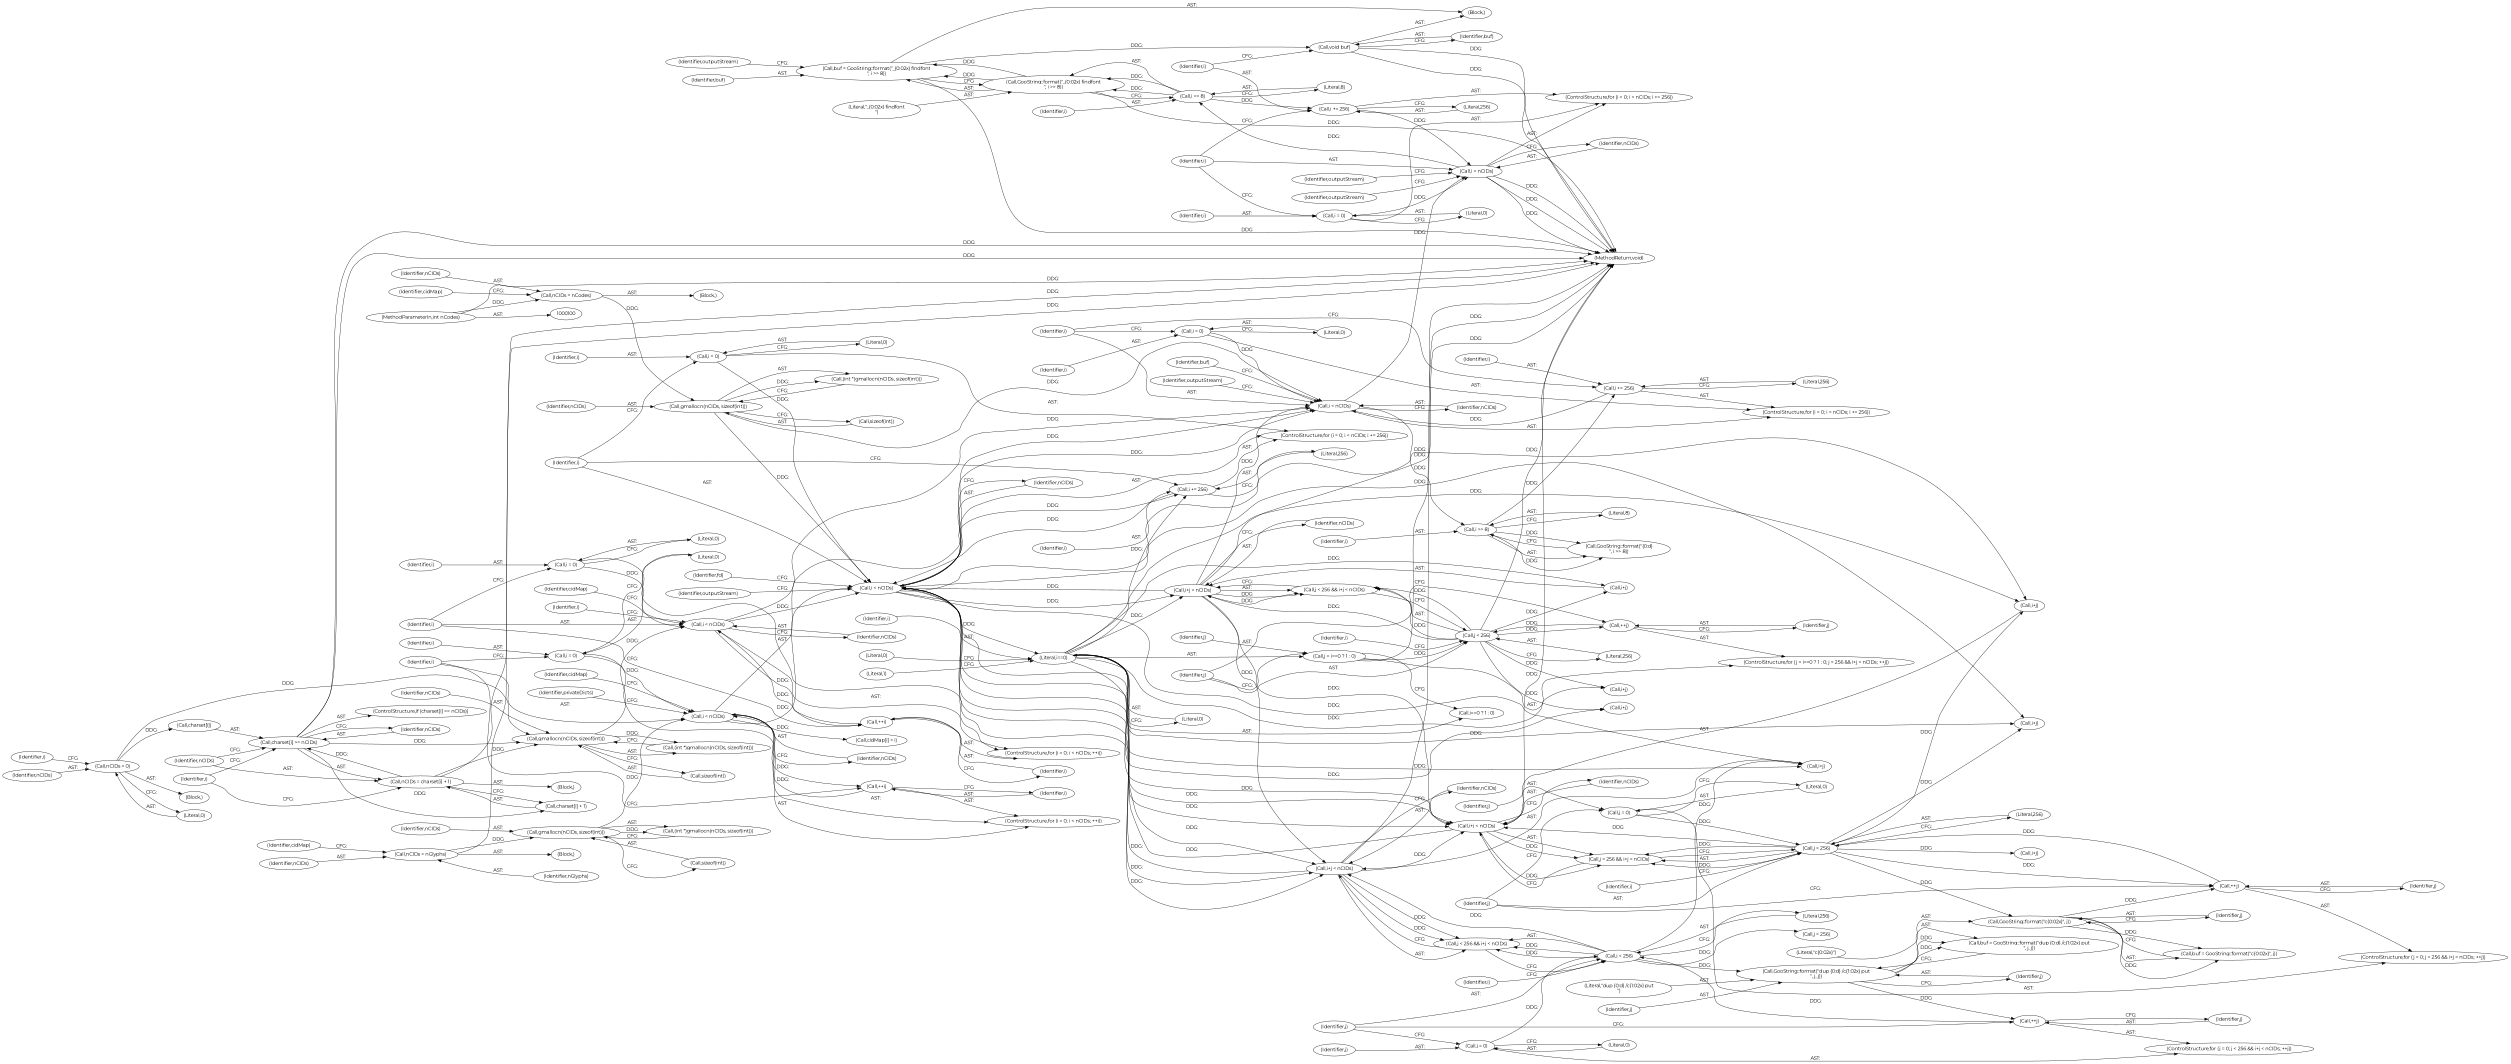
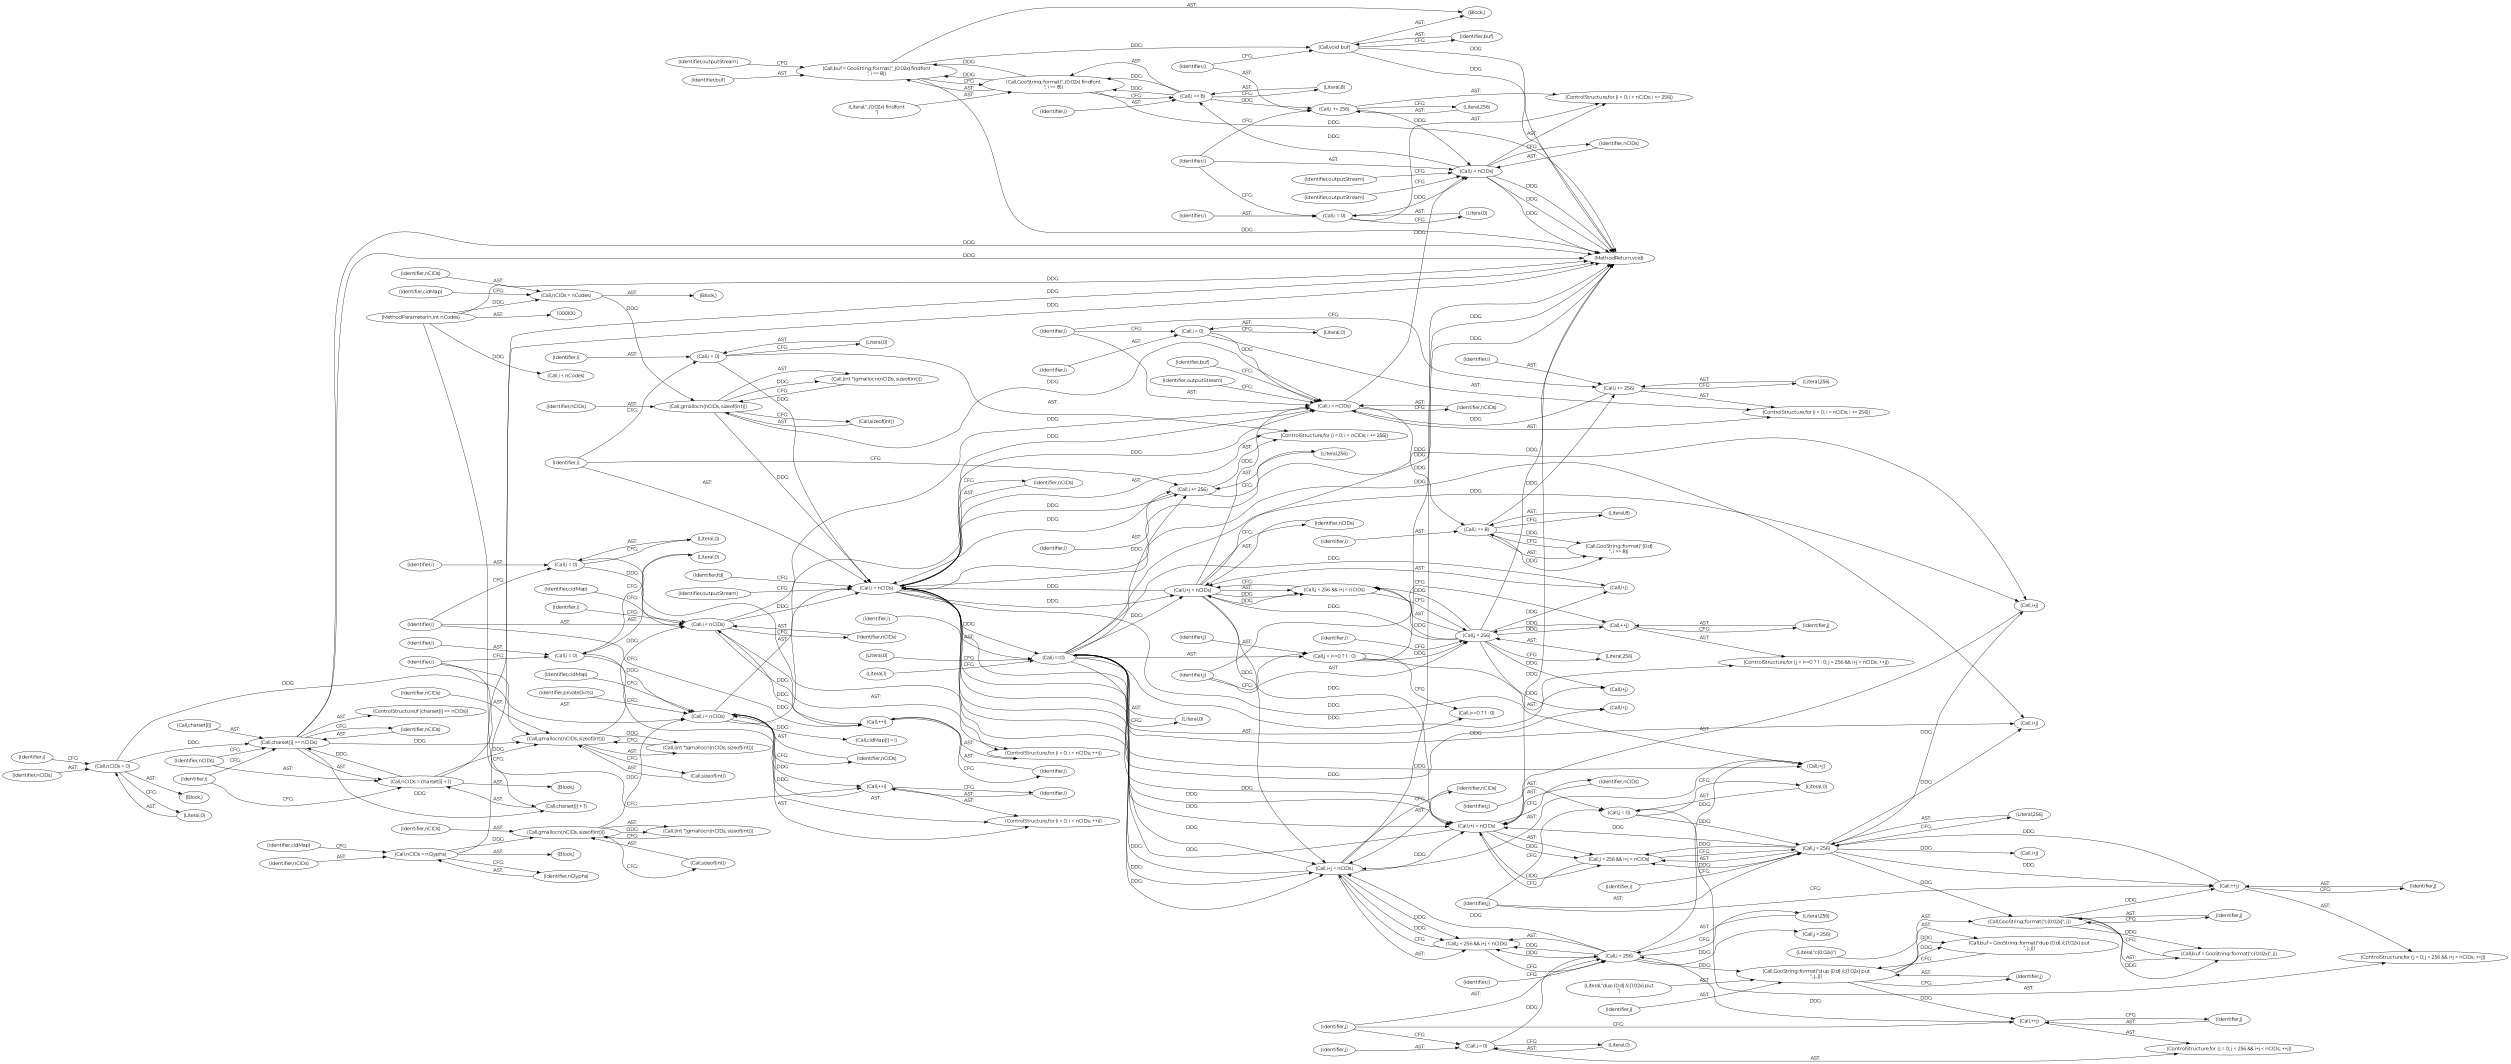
node "(Call,i < nCodes)": added
node "(Literal,i==0)": label "(Literal,i==0)" -> "(Call,i==0)"
edge "(Call,nCIDs = 0)" -> "(Call,charset[i])": now "(Call,nCIDs = 0)" -> "(Call,charset[i] >= nCIDs)"
edge "(Call,nCIDs = charset[i] + 1)" -> "(Call,charset[i] + 1)": now "(MethodParameterIn,int nCodes)" -> "(Call,charset[i] + 1)"
edge "(Call,nCIDs = nGlyphs)" -> "(Identifier,nGlyphs)": added, label "CFG:"
